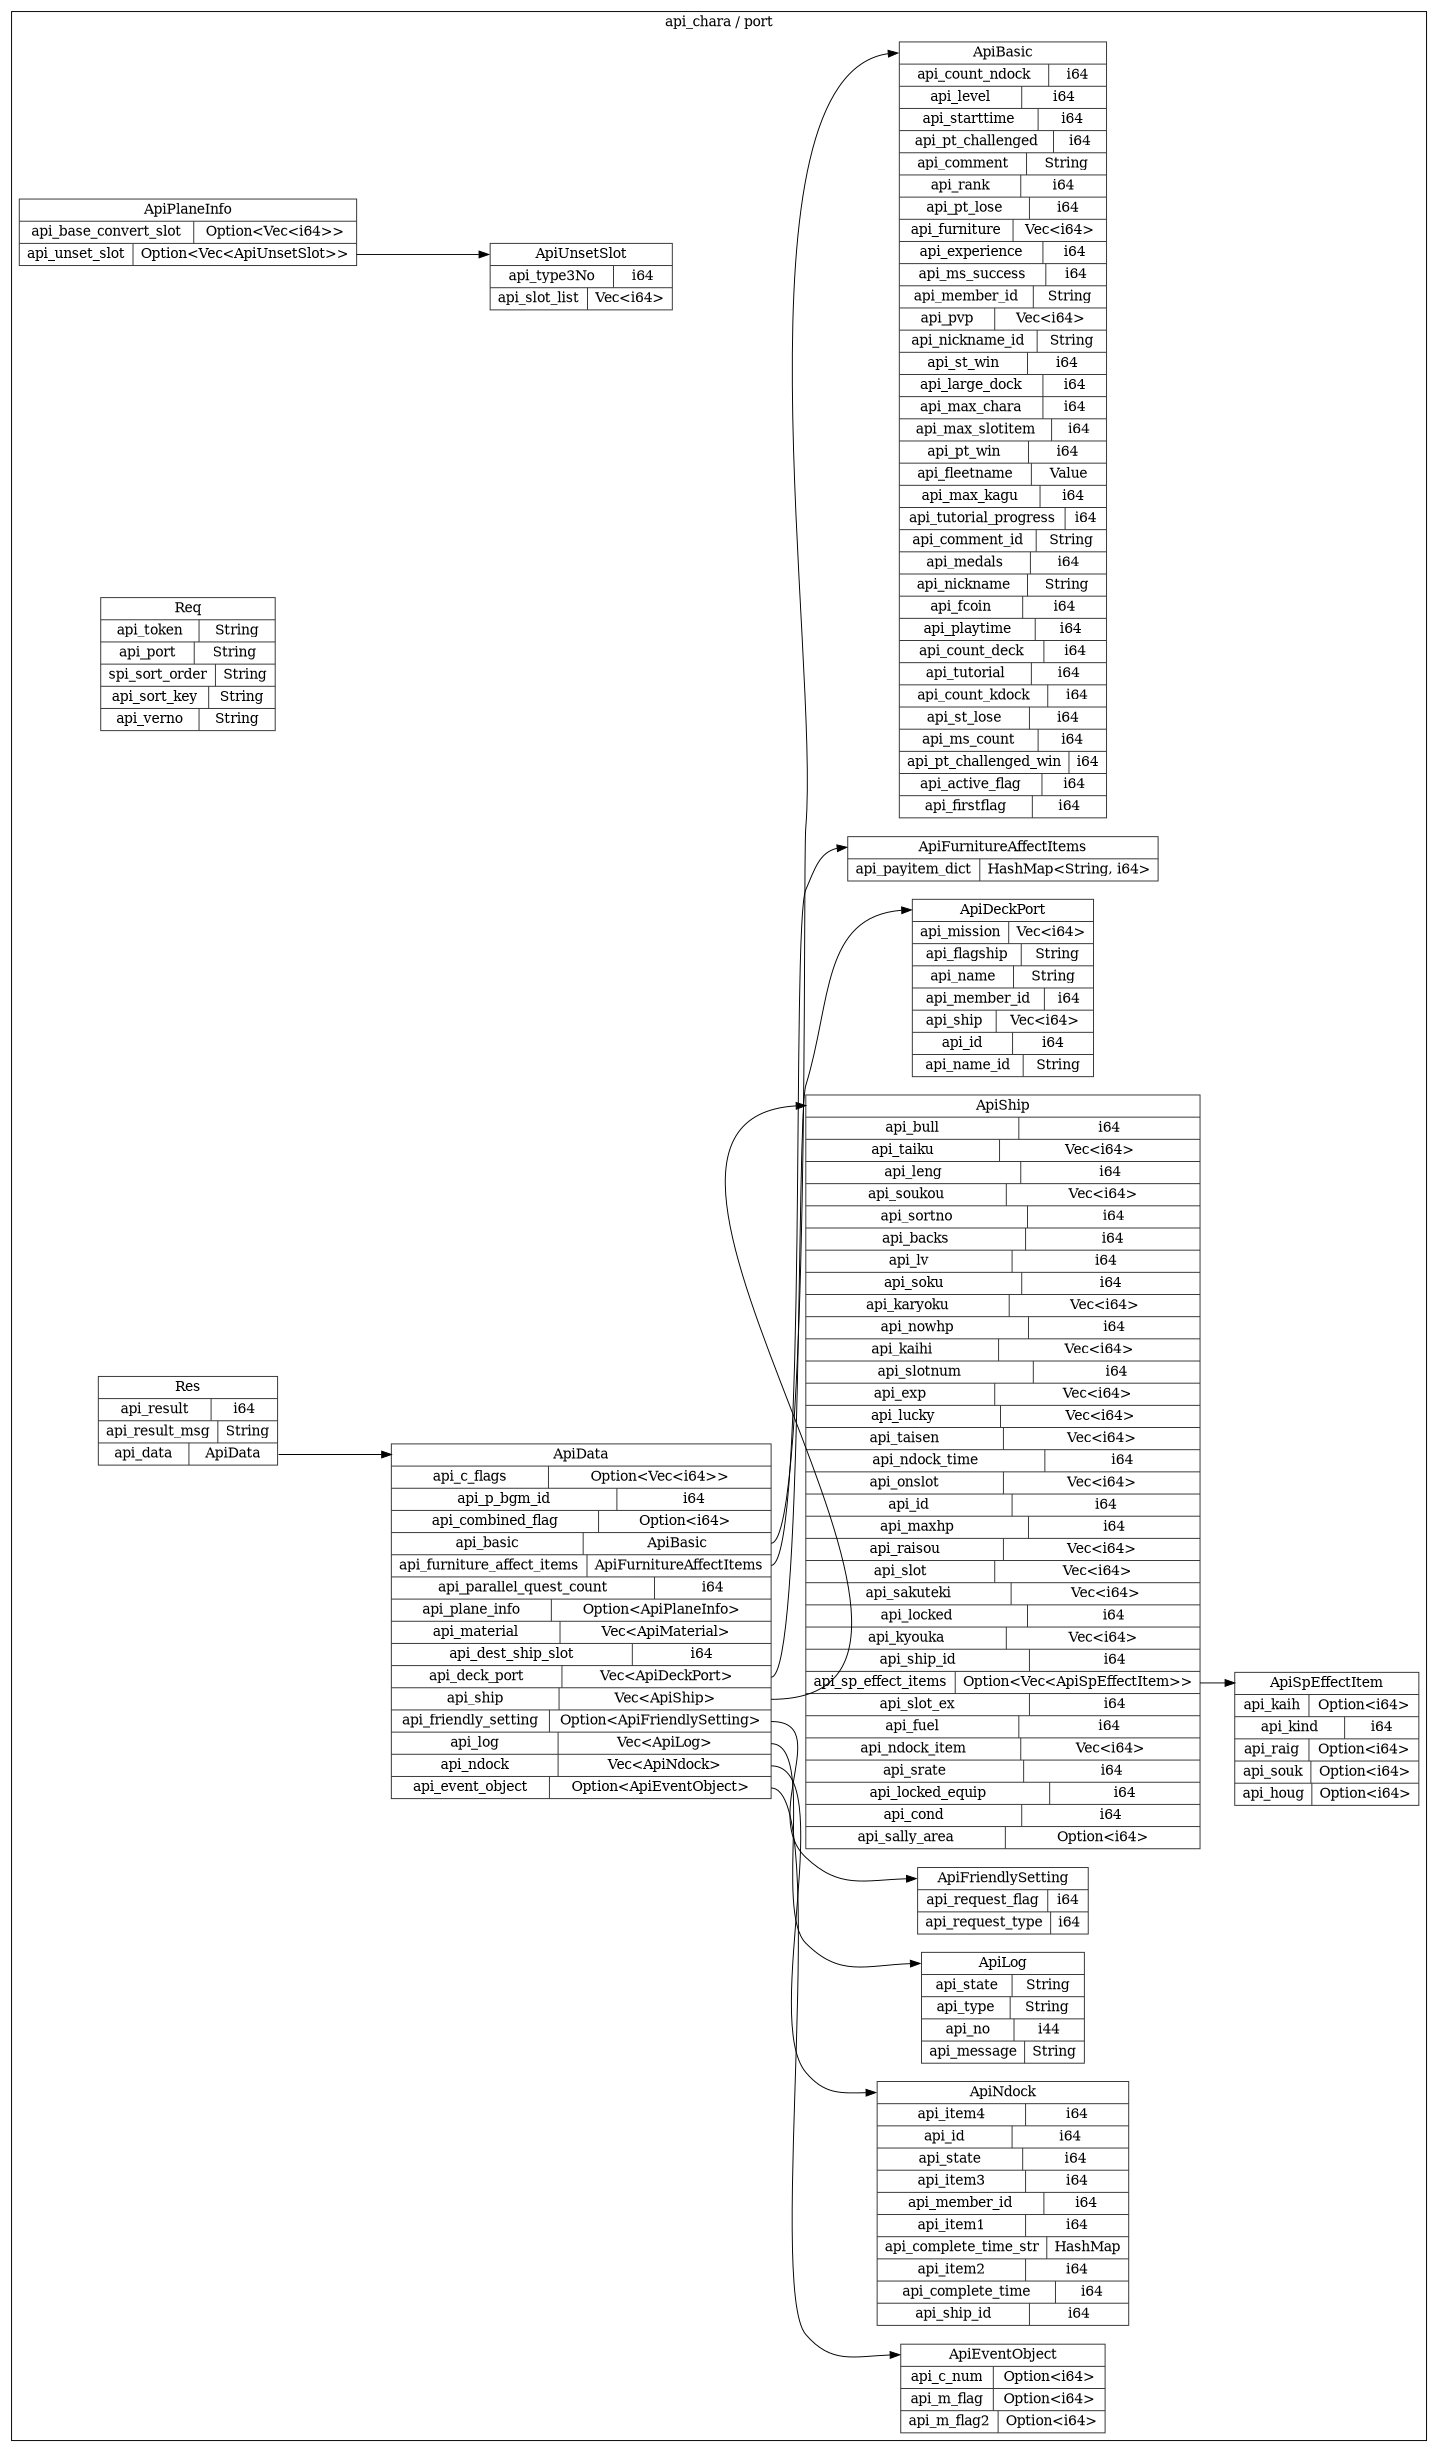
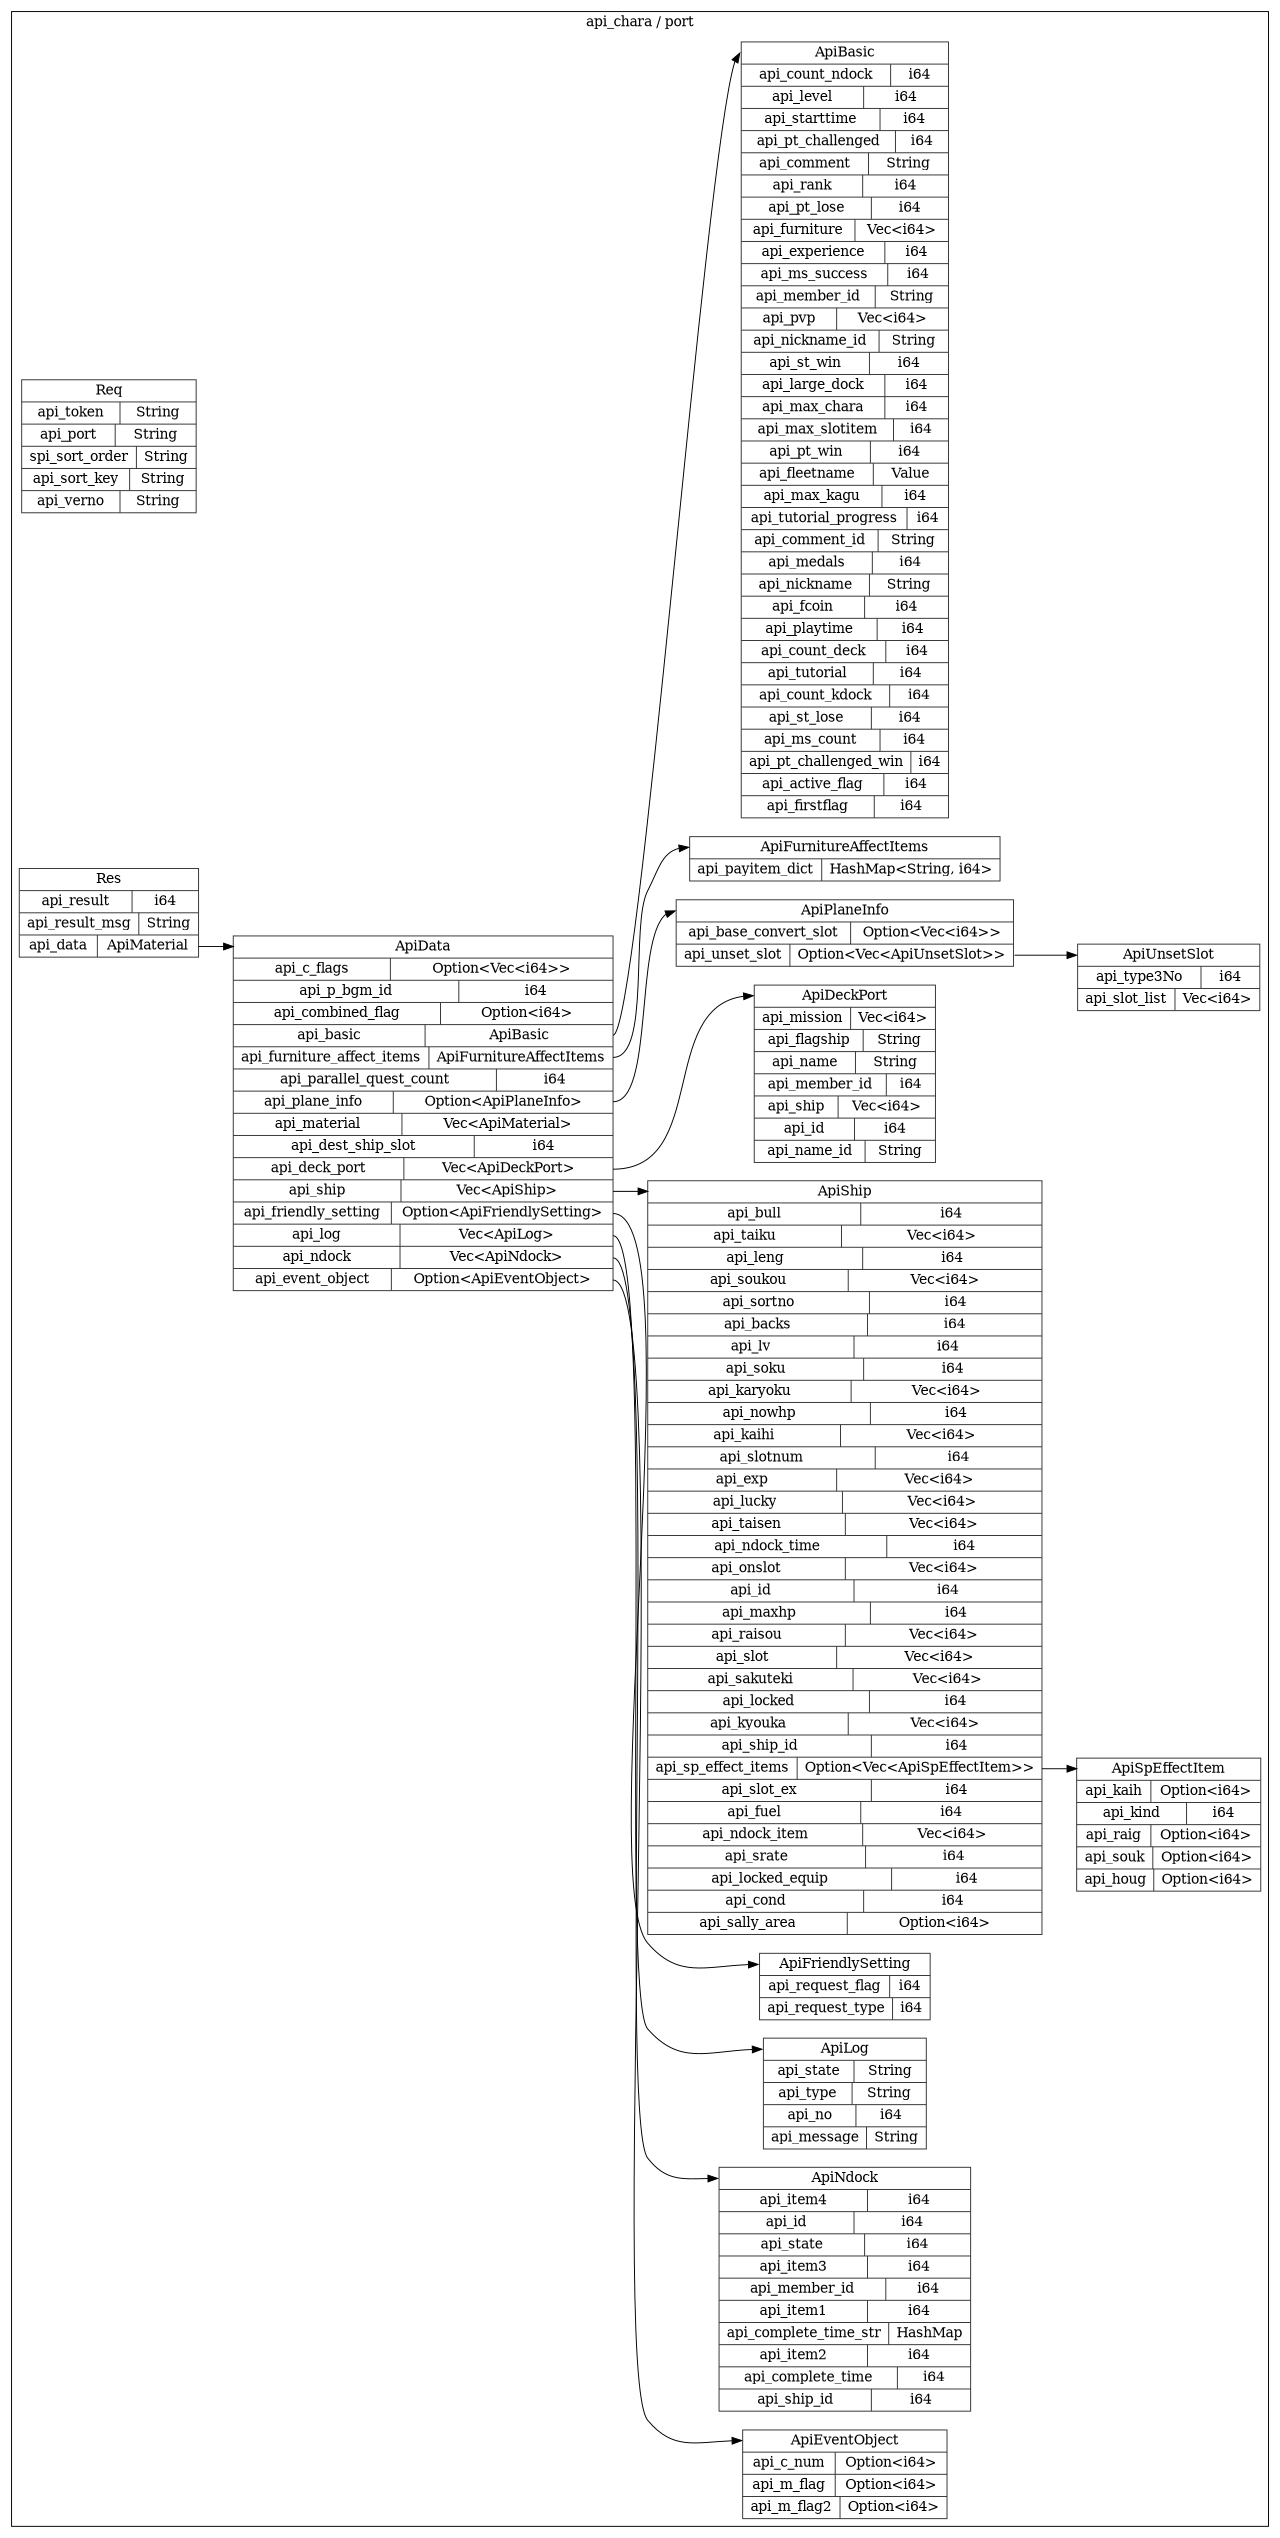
edge "ApiData" -> "ApiPlaneInfo": added
node "Res": text "ApiData" -> "ApiMaterial"
node "ApiLog": text "i44" -> "i64"
